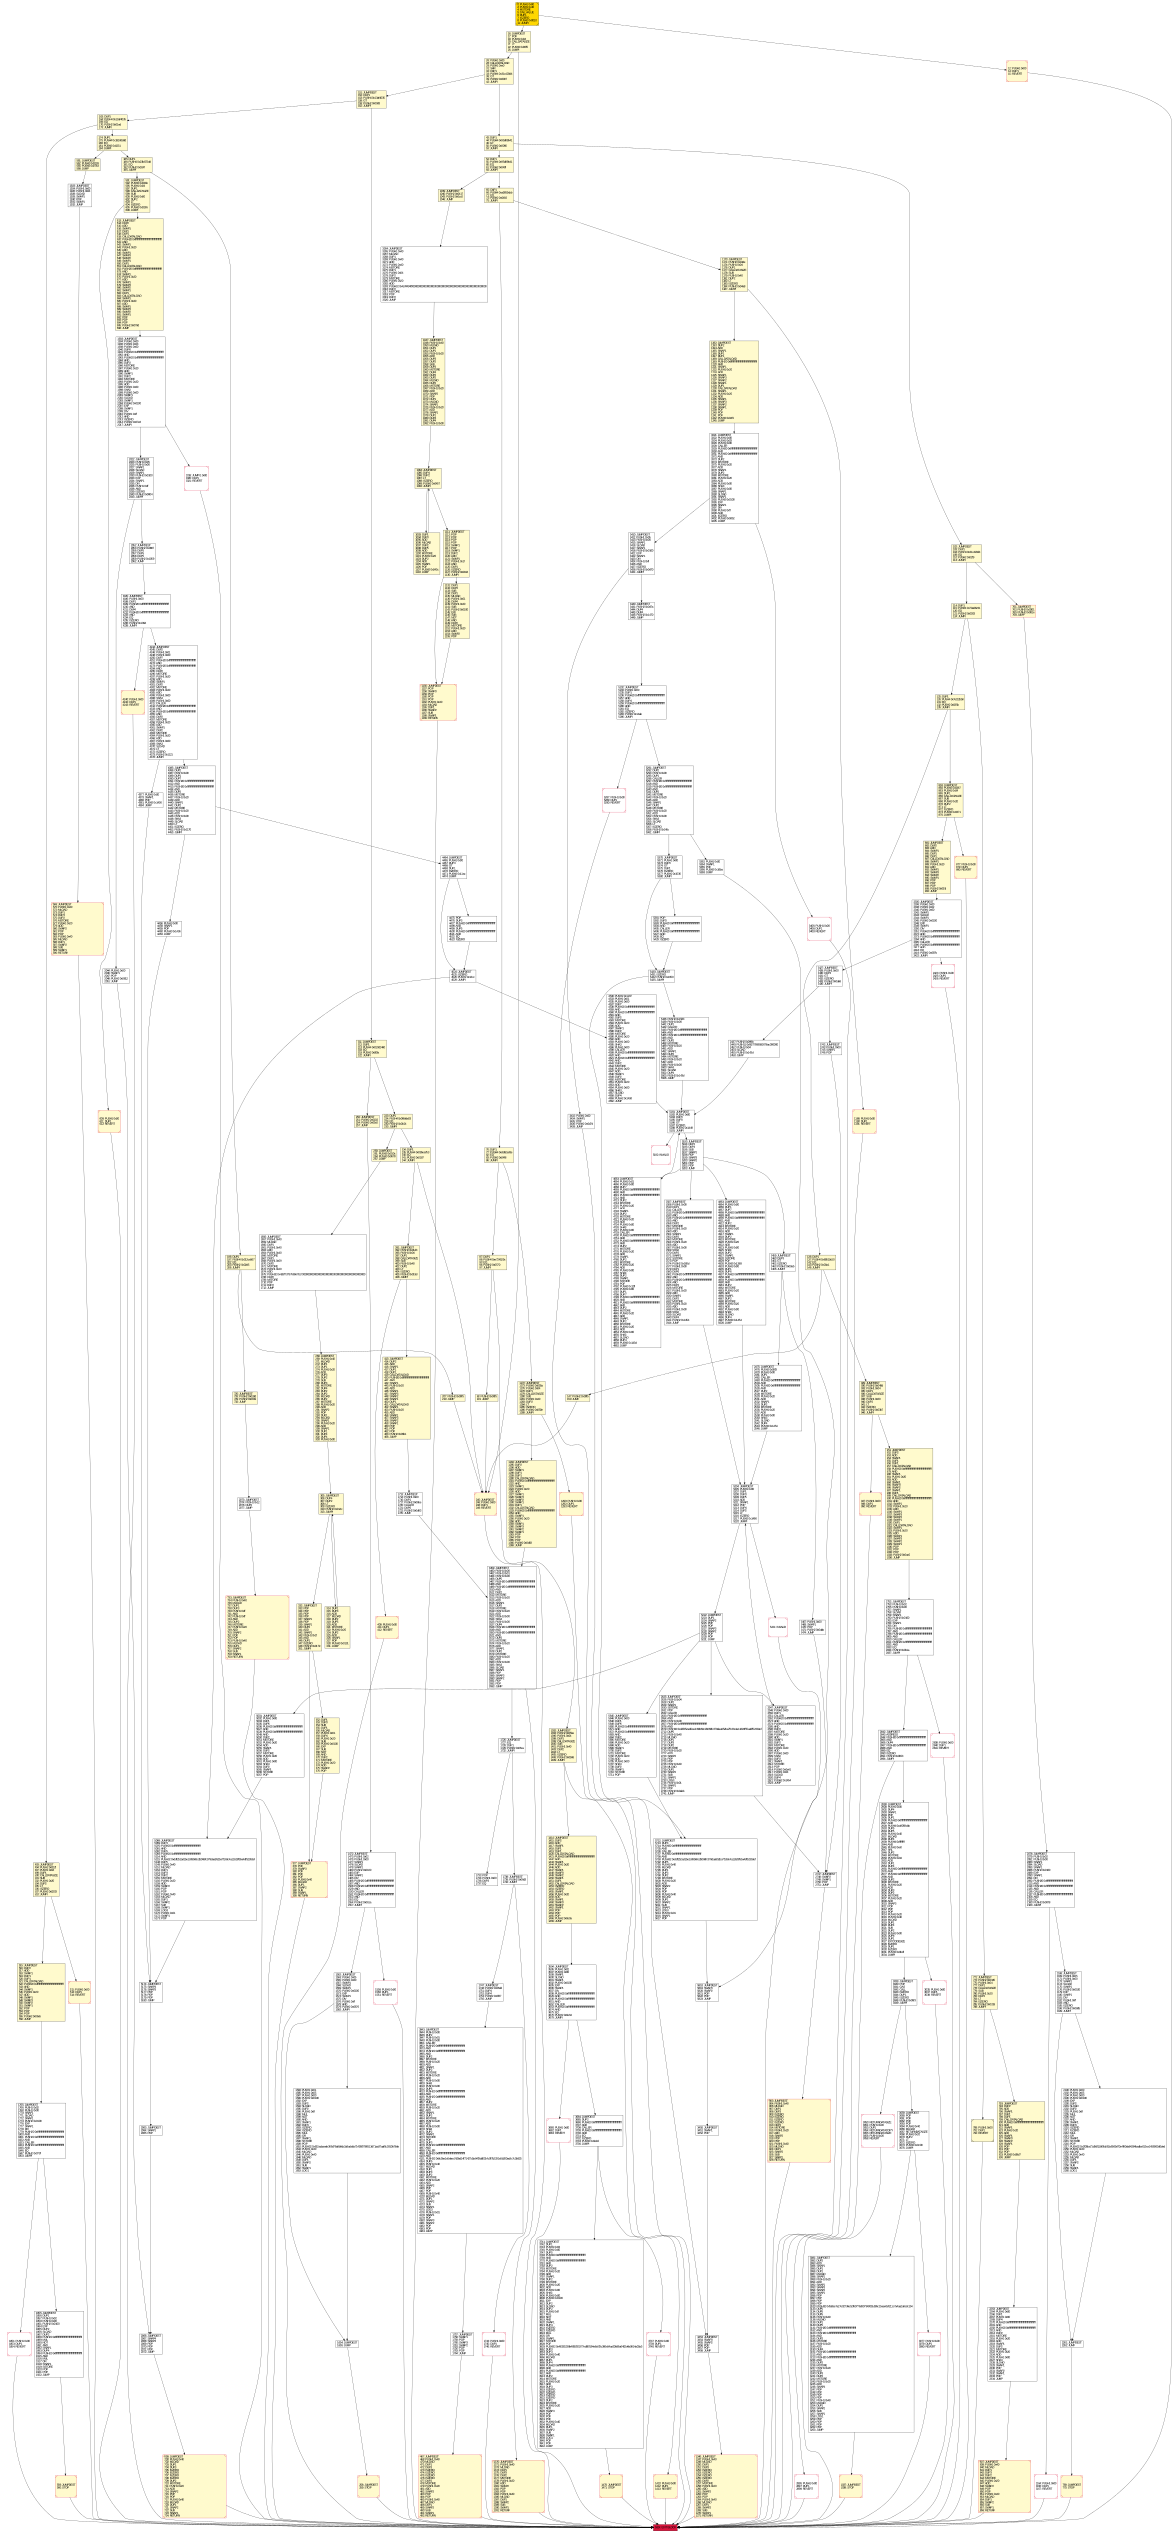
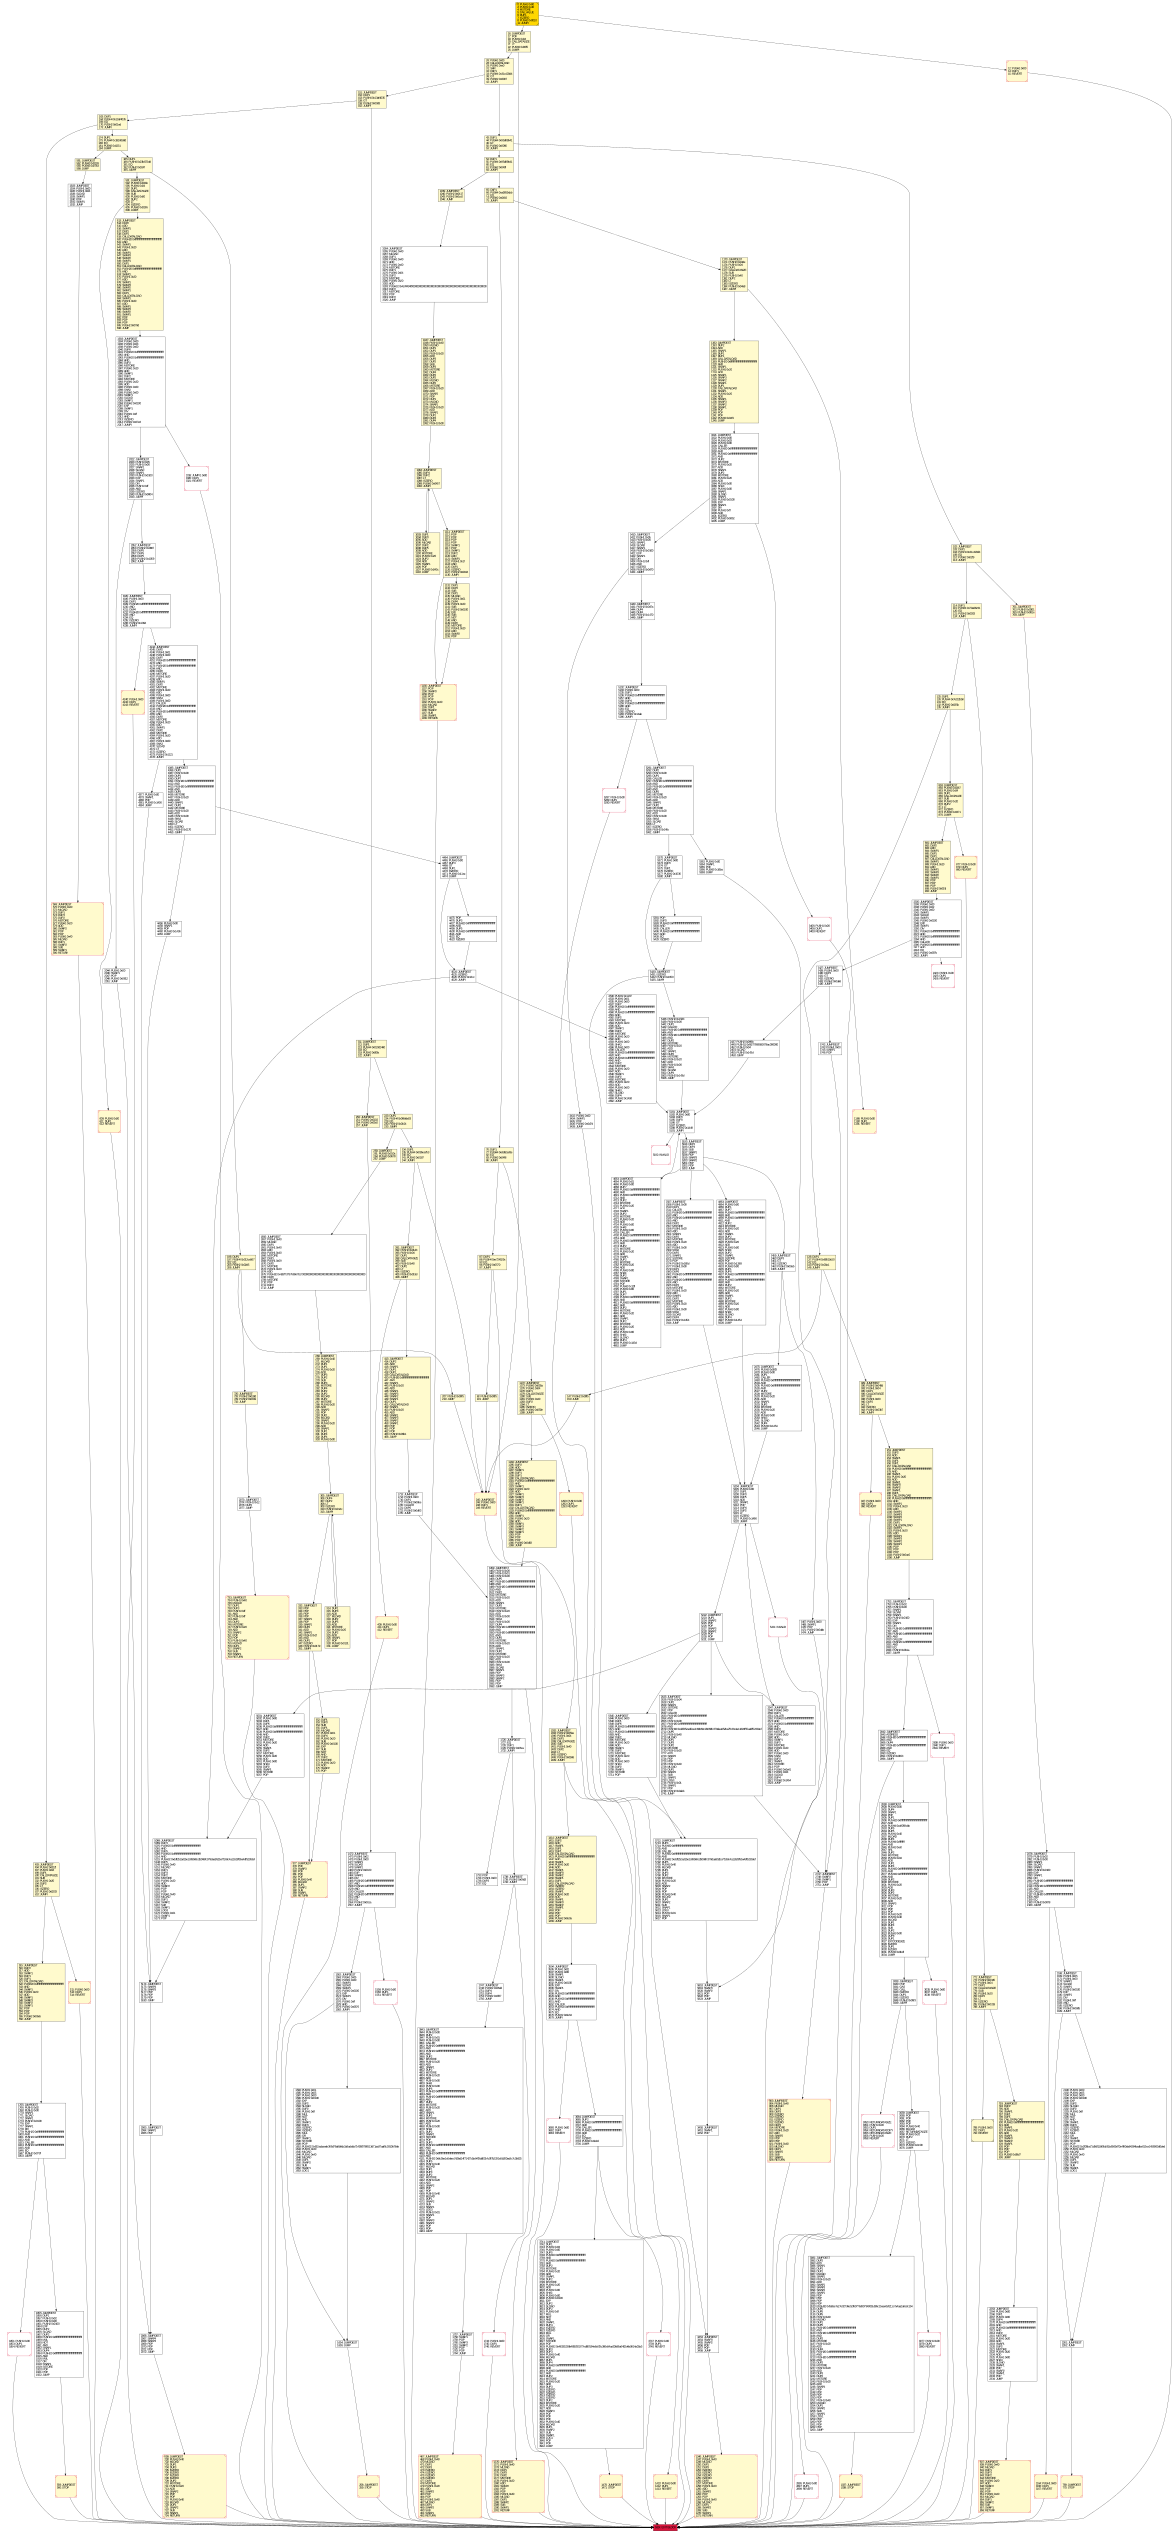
edge "2423: PUSH1 0x00 2425: DUP1 2426: REVERT" -> "5824: EXIT BLOCK": removed
edge "1188: PUSH1 0x00 1190: DUP1 1191: REVERT" -> "5824: EXIT BLOCK": removed
node "2164: PUSH1 0x00 2166: DUP1 2167: REVERT": fillcolor white -> lemonchiffon
